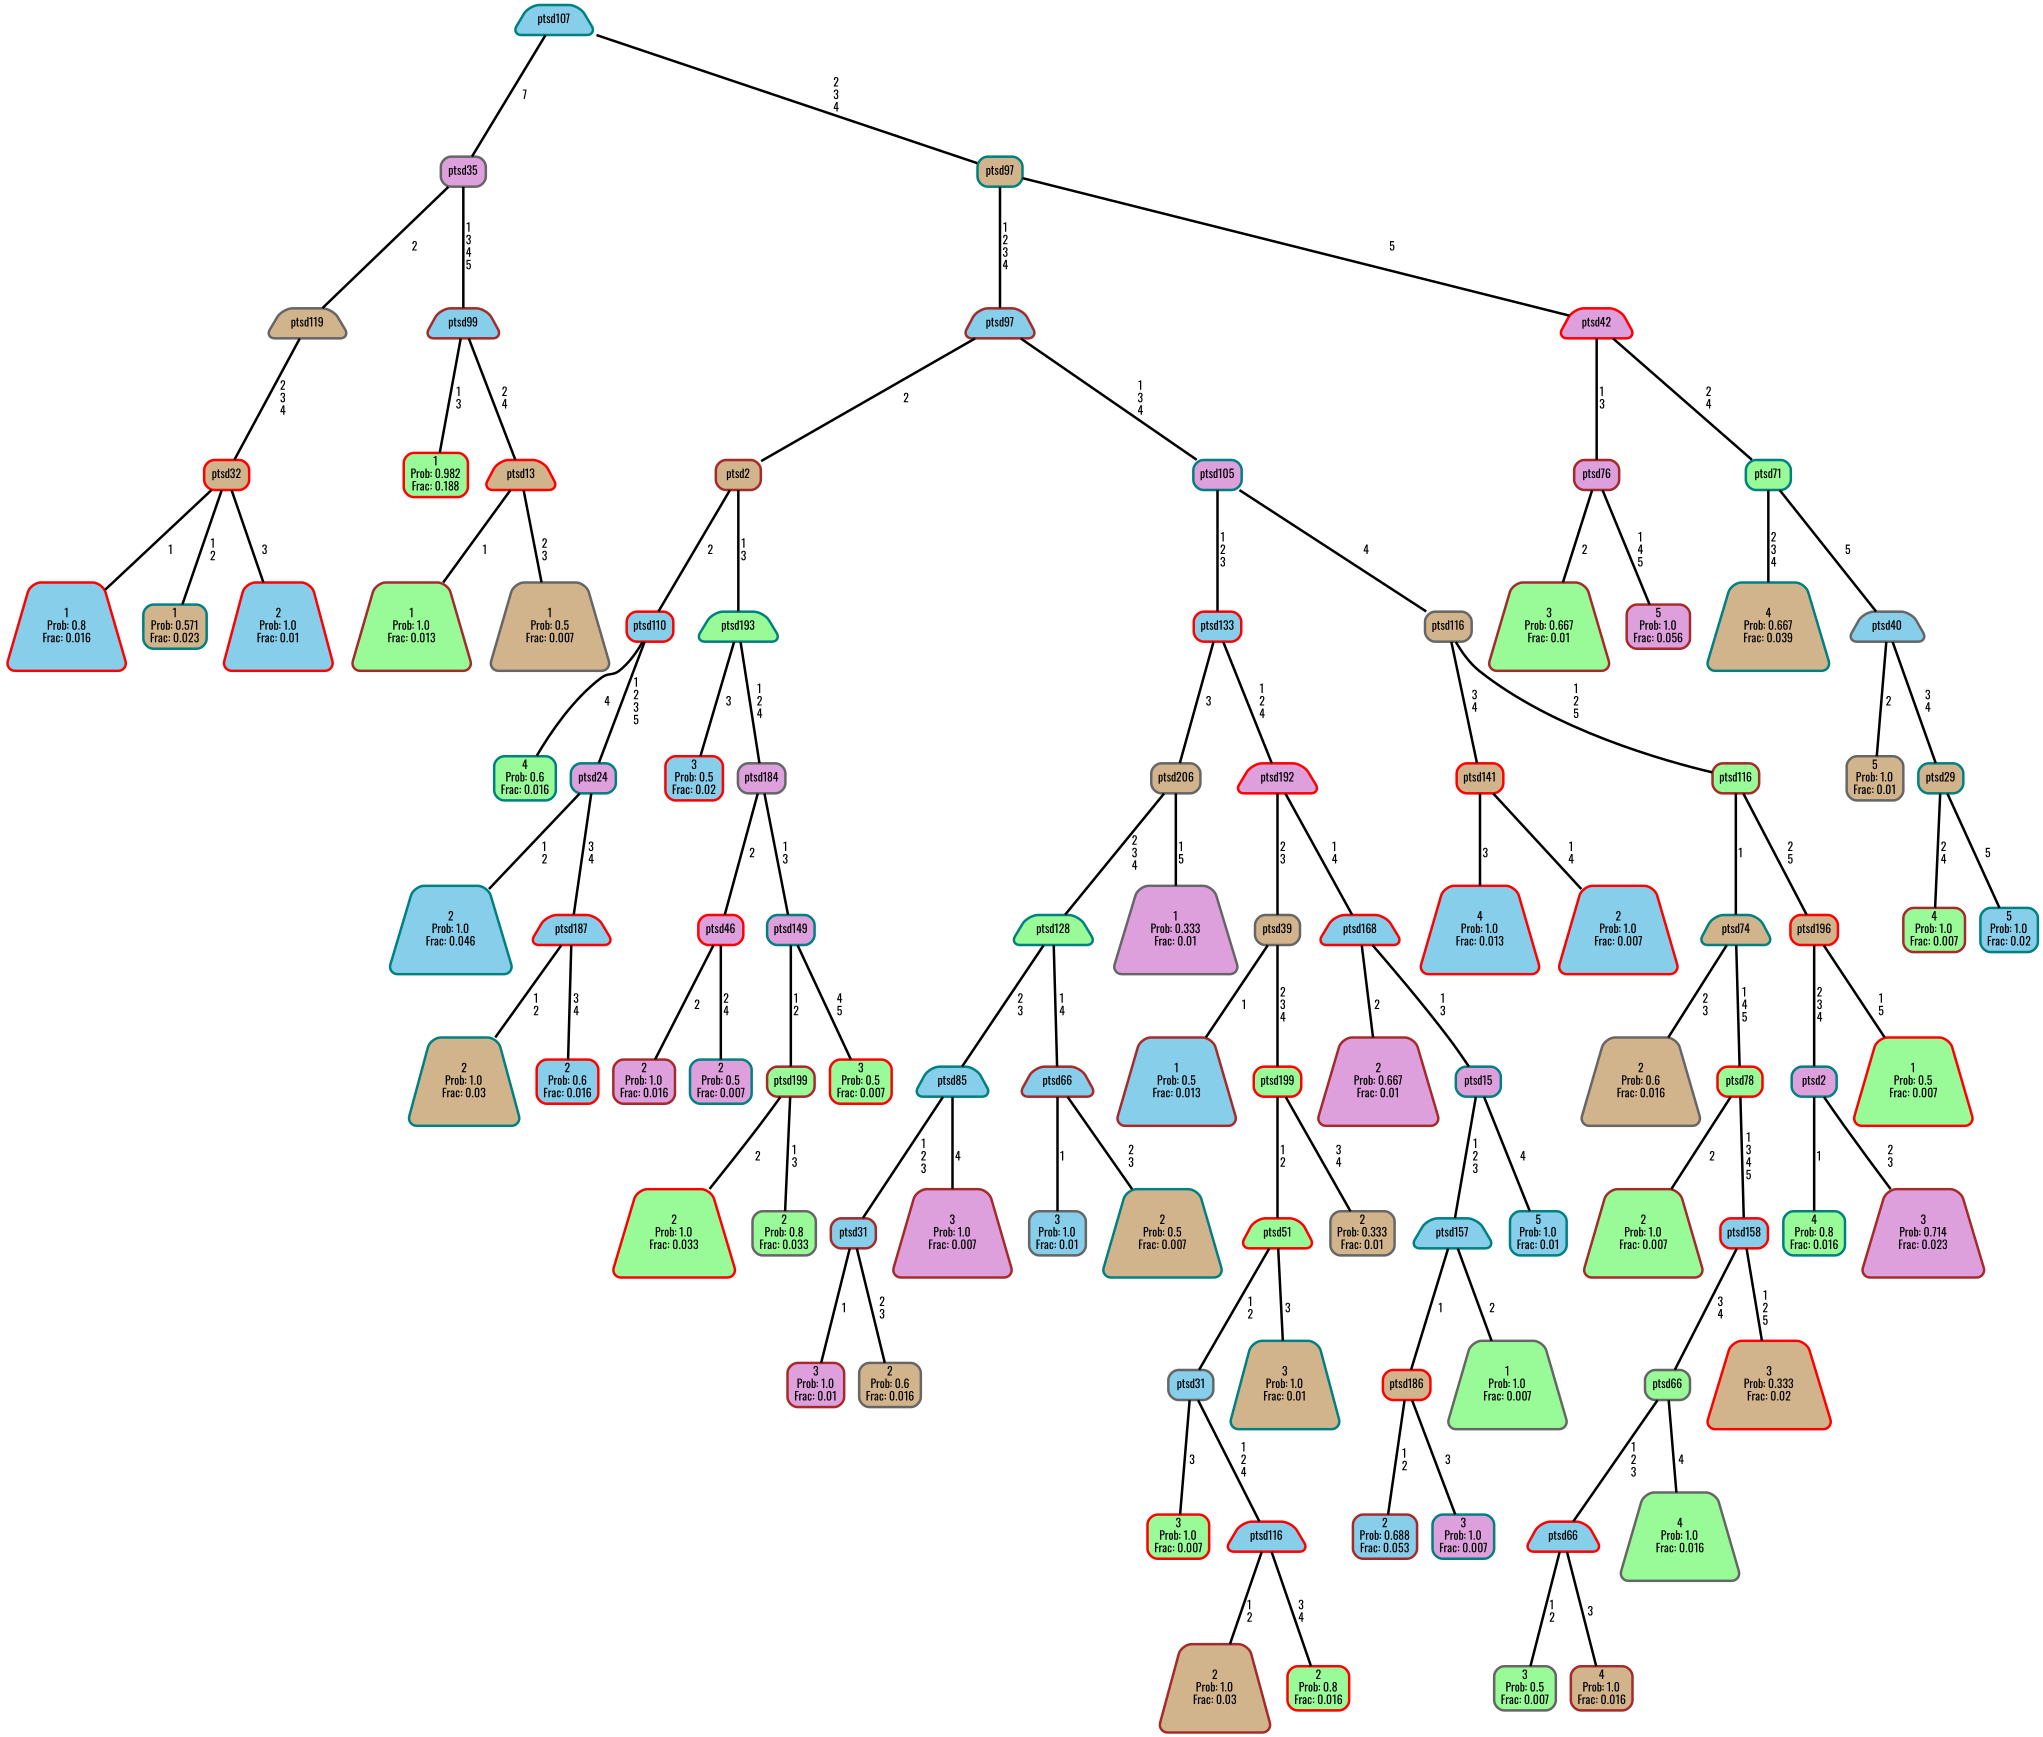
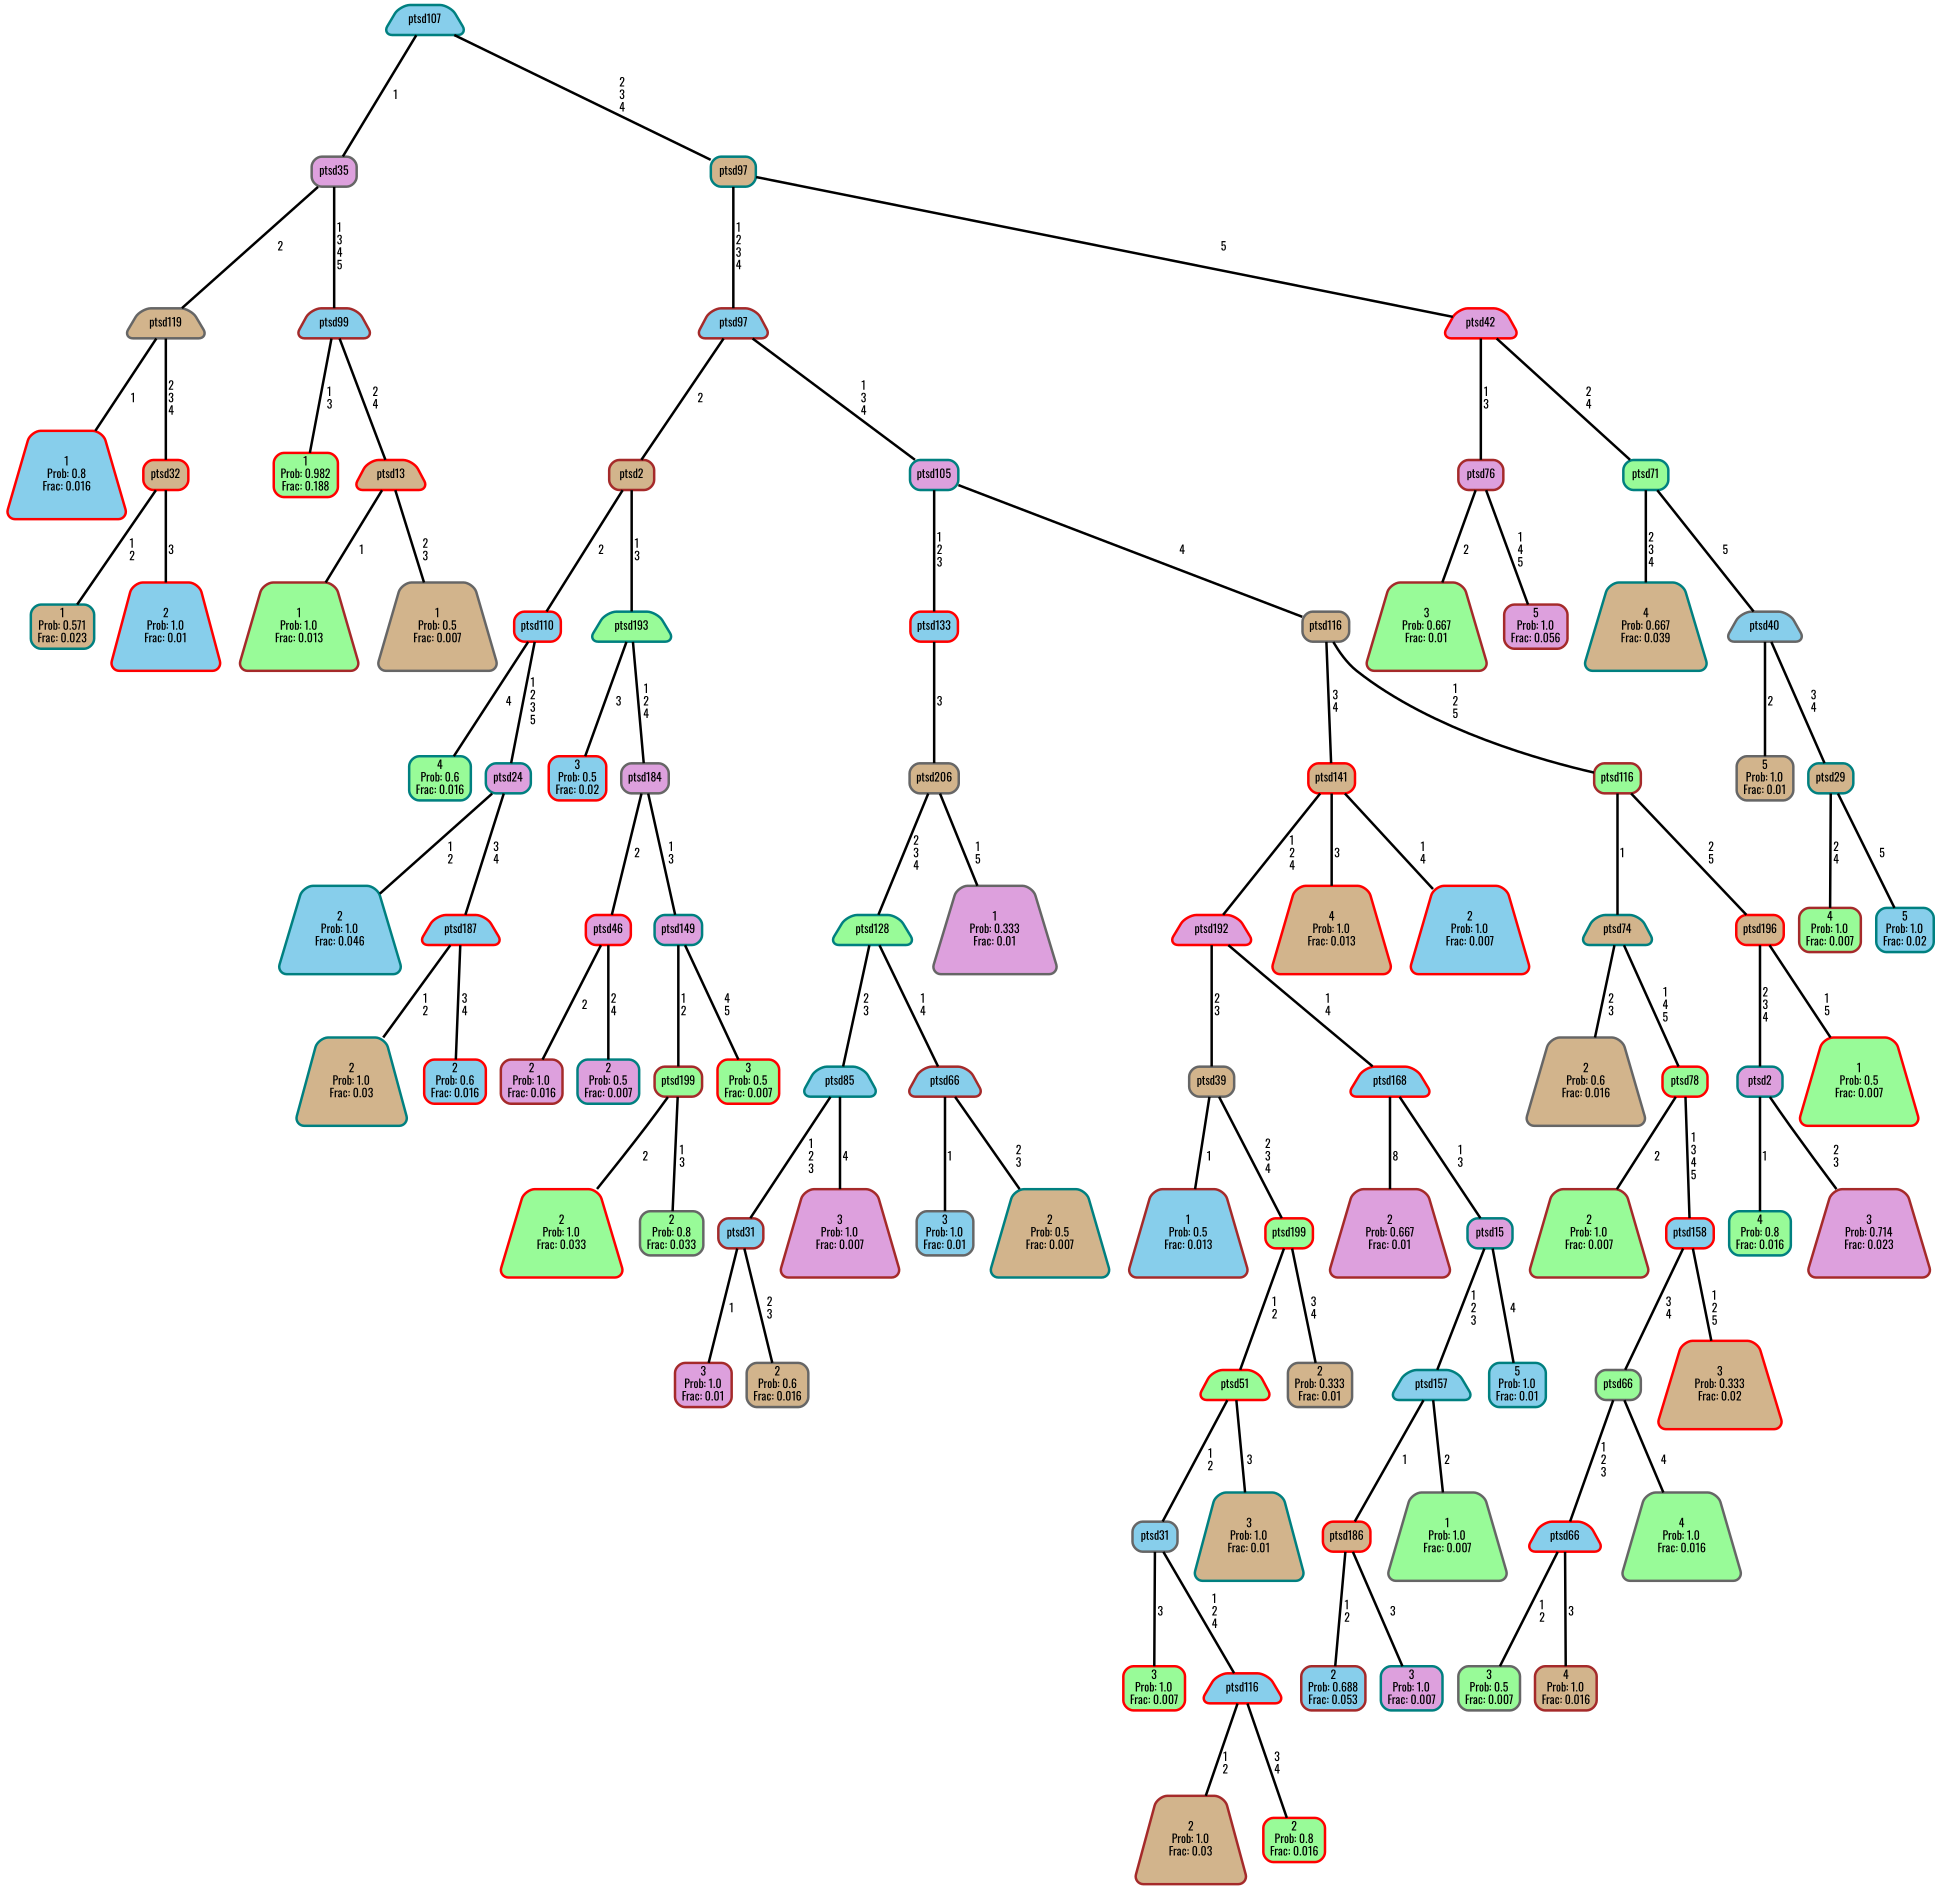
edge "ptsd107" -- "ptsd35": label " 7" -> " 1"
edge "ptsd32" -- "1 Prob: 0.8 Frac: 0.016": now "ptsd119" -- "1 Prob: 0.8 Frac: 0.016"
edge "ptsd133" -- "ptsd192": now "ptsd141" -- "ptsd192"
node "4 Prob: 1.0 Frac: 0.013": fillcolor skyblue -> tan
edge "ptsd168" -- "2 Prob: 0.667 Frac: 0.01": label " 2" -> " 8"
